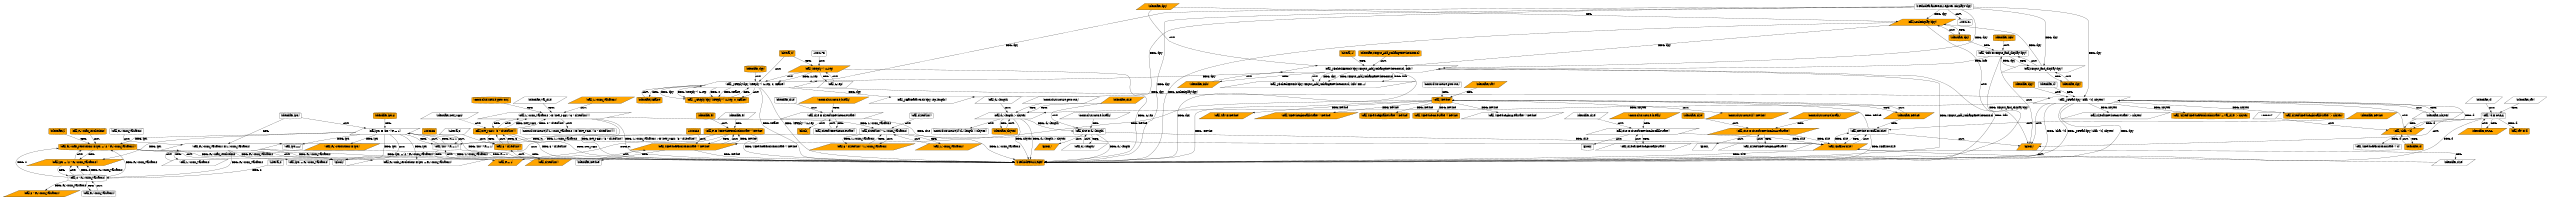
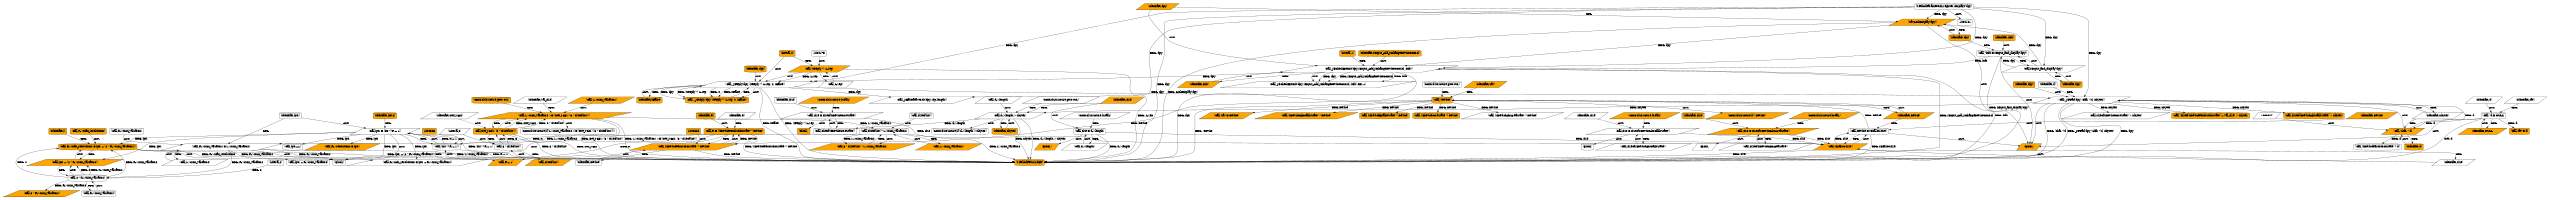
node "(Call,LockDisplay(dpy))": label "(Call,LockDisplay(dpy))" -> "(Sav,LockDisplay(dpy))"
node "(Call,r->num_valuators >= (INT_MAX / (3 * sizeof(int))))": fillcolor white -> orange
edge "(Call,d->length > nbytes)" -> "(Call,size = d->length)": now "(Call,d->length > nbytes)" -> "(Call,sizeof(XDeviceCoreState))"
edge "(Call,*d = NULL)" -> "(MethodReturn,RET)": label "DDG: d" -> "INT: d"
node "(Call,3 * sizeof(int))": fillcolor orange -> white
